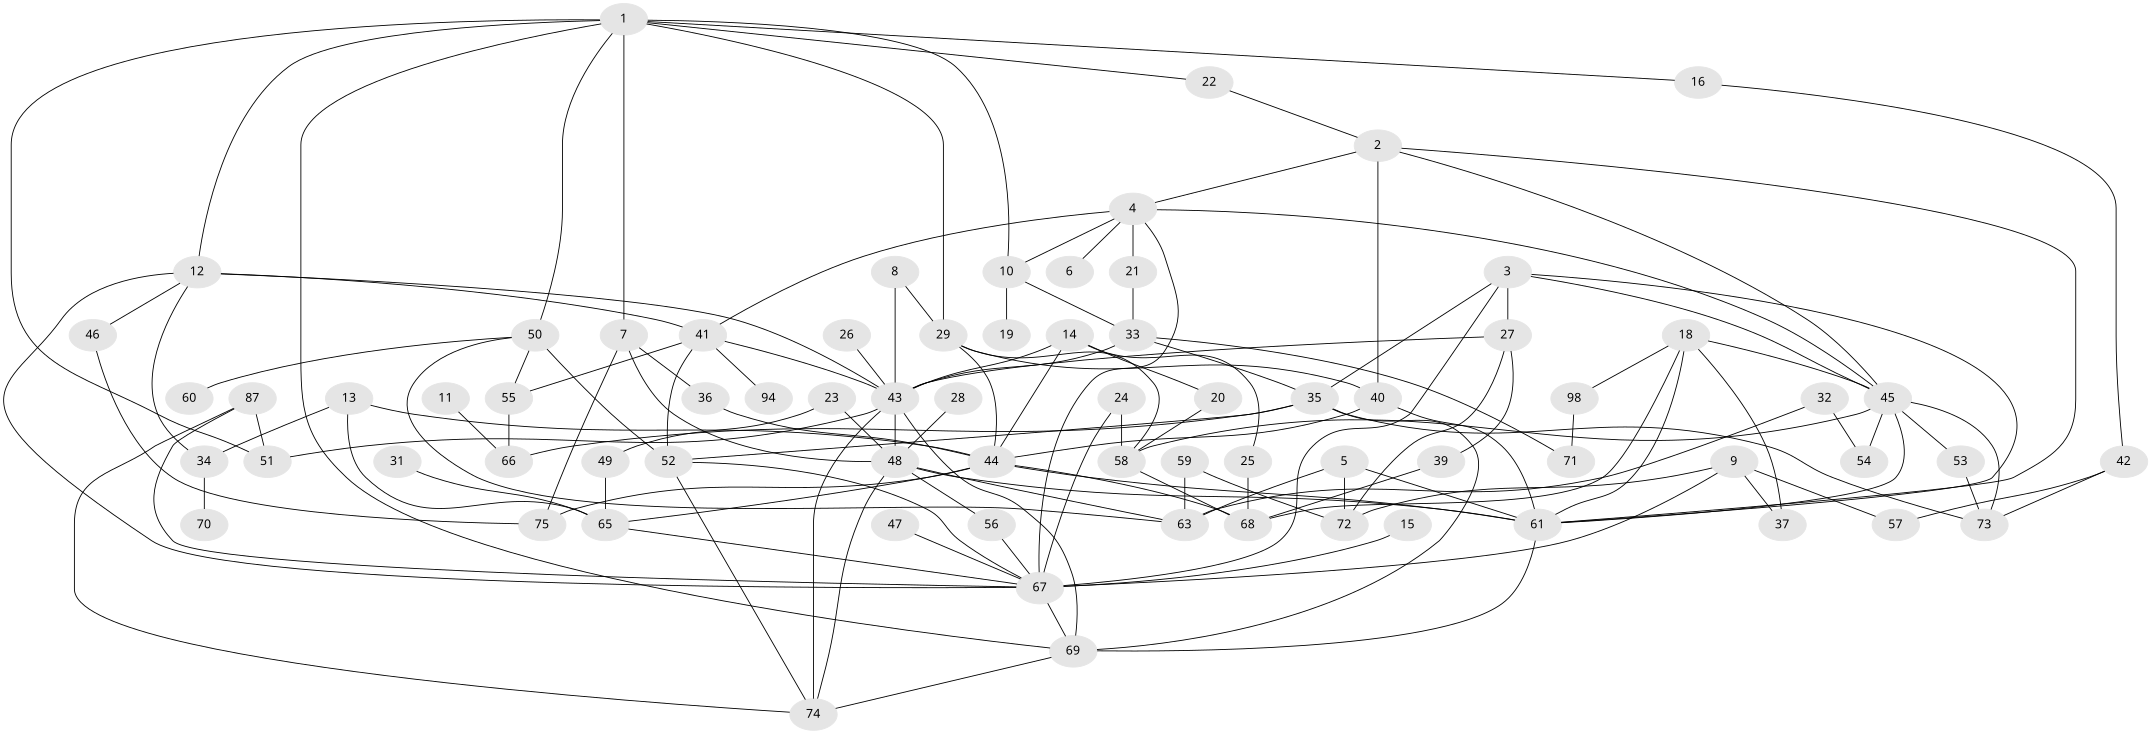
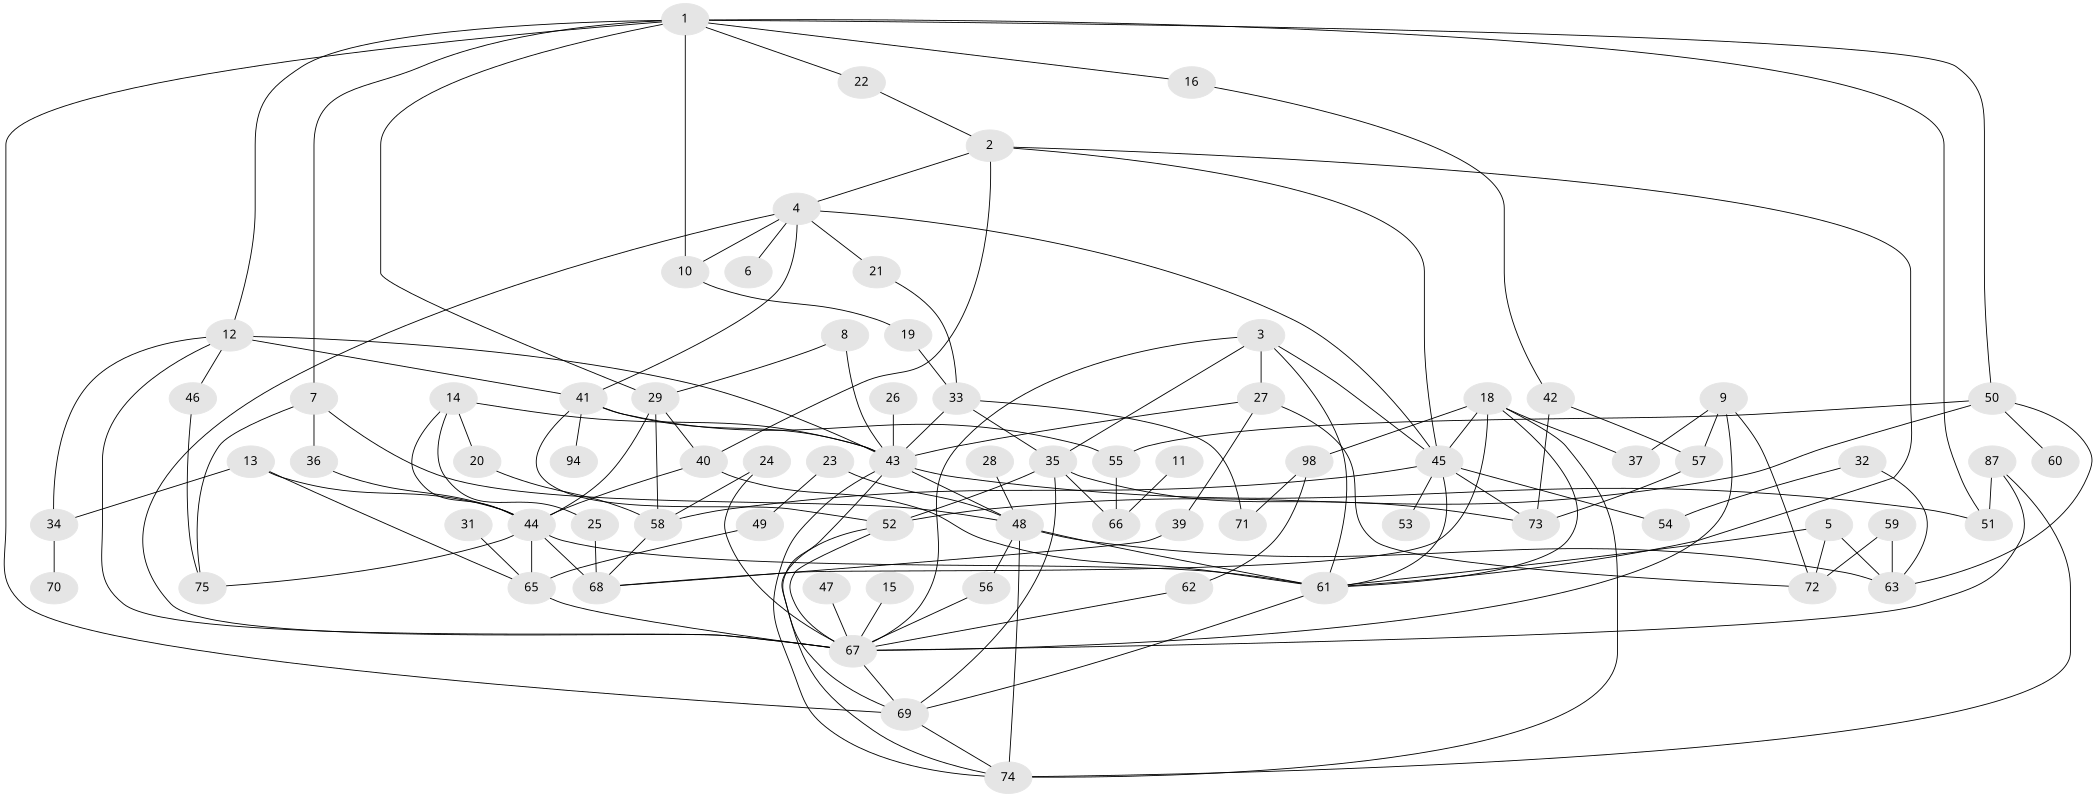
edge "10" -- "33": now "19" -- "33"
edge "53" -- "73": now "57" -- "73"
node "62": added
edge "18" -- "74": added
